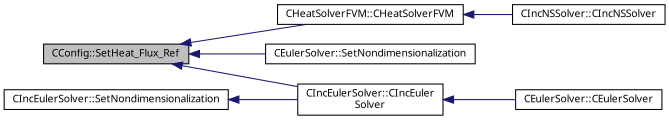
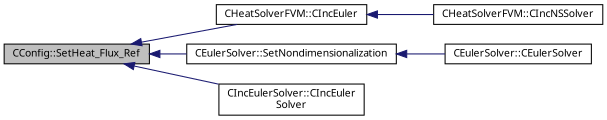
node "CHeatSolverFVM::CHeatSolverFVM": label "CHeatSolverFVM::CHeatSolverFVM" -> "CHeatSolverFVM::CIncEuler"
node "CIncNSSolver::CIncNSSolver": label "CIncNSSolver::CIncNSSolver" -> "CHeatSolverFVM::CIncNSSolver"
node "CIncEulerSolver::SetNondimensionalization": removed
edge "CEulerSolver::CEulerSolver" -> "CIncEulerSolver::CIncEuler Solver": now "CEulerSolver::CEulerSolver" -> "CEulerSolver::SetNondimensionalization"
